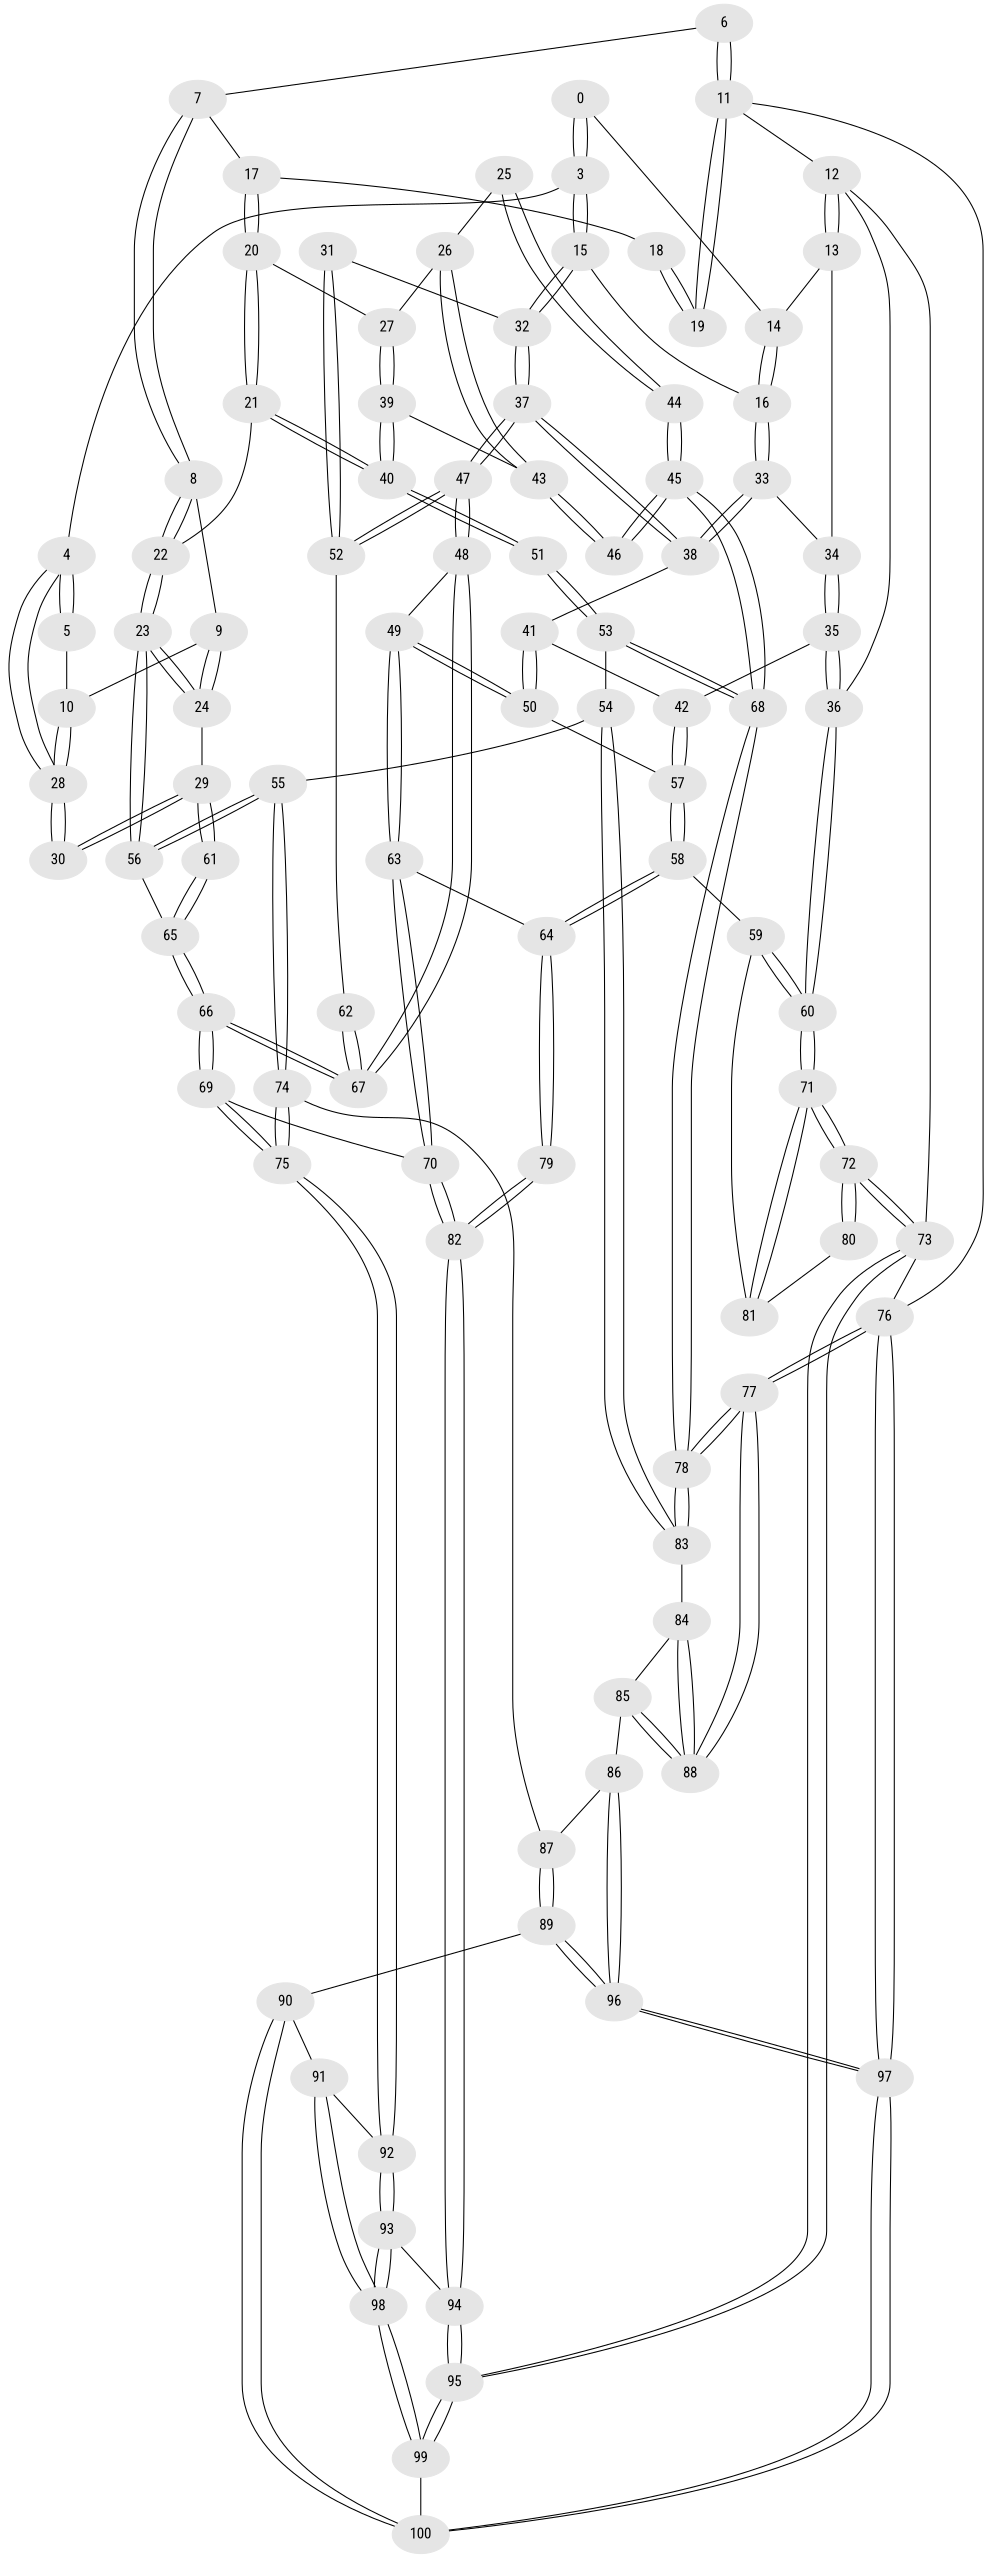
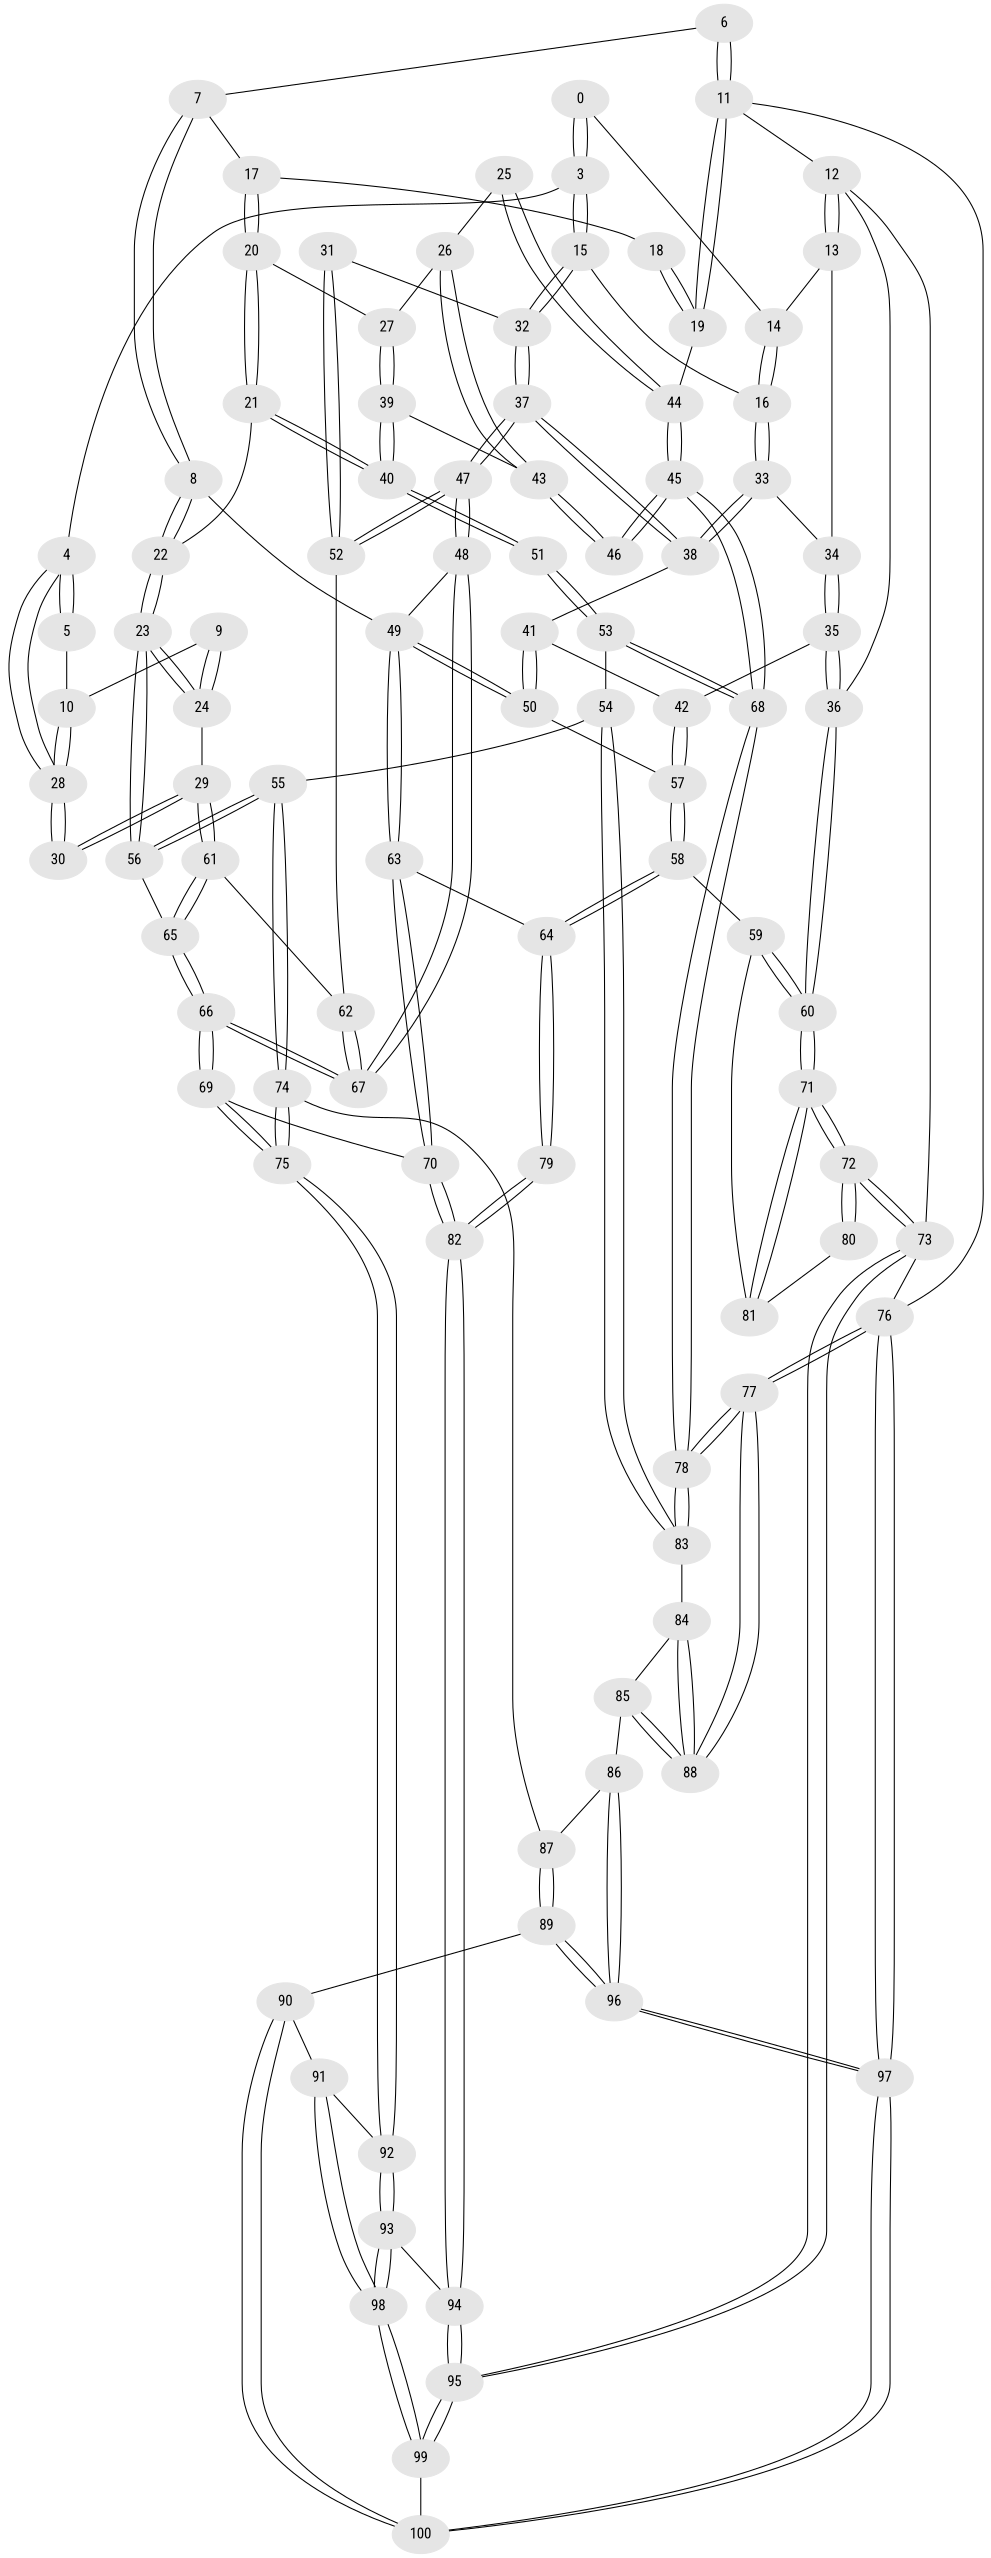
edge "19" -- "44": added
edge "8" -- "9": now "8" -- "49"
edge "61" -- "62": added
